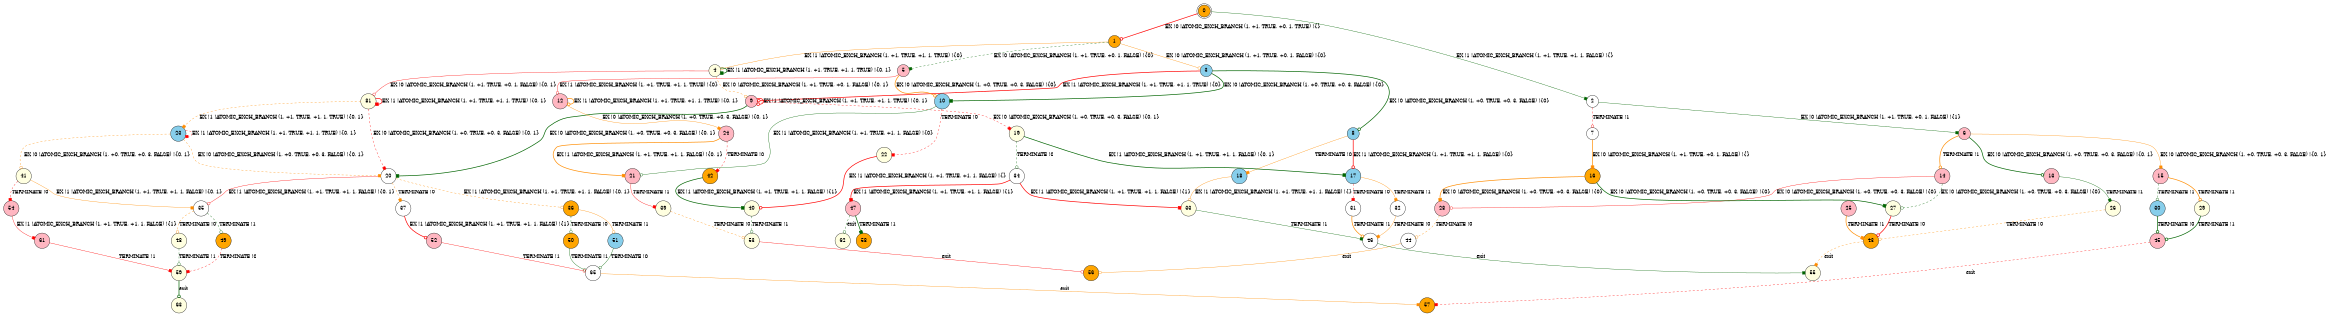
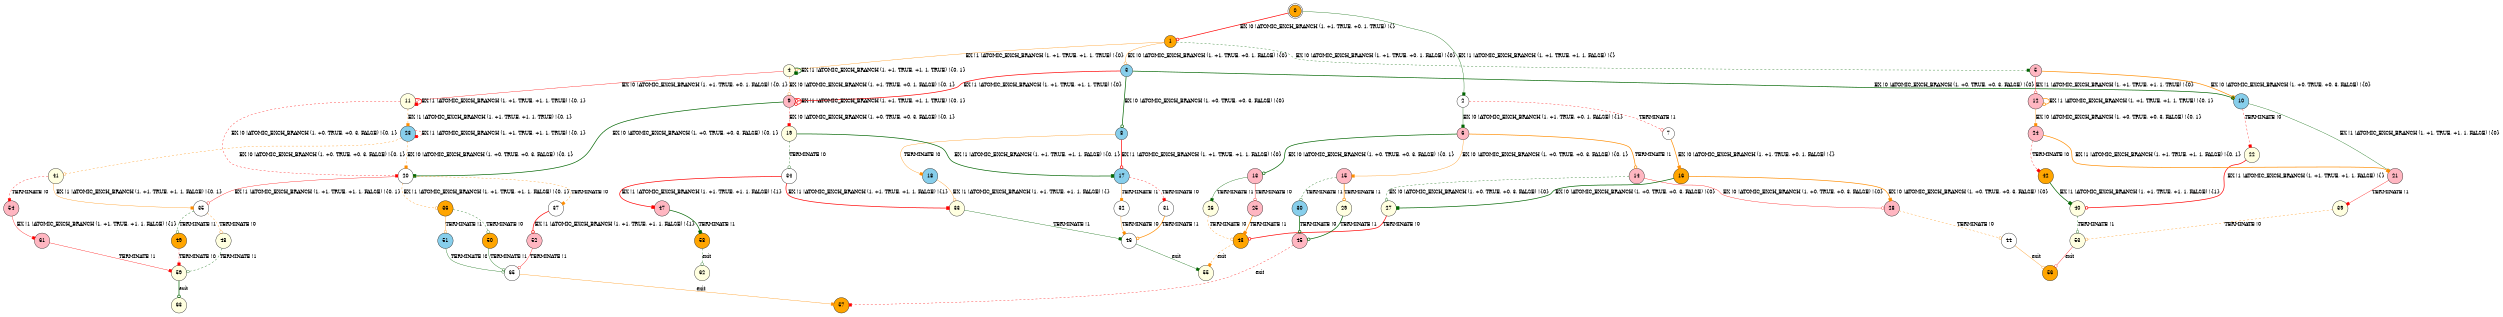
node "81": label "81" -> "11"
edge "13" -> "25": added, label "TERMINATE !0"
edge "47" -> "62": now "58" -> "62"
